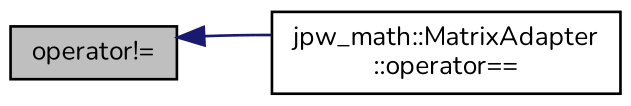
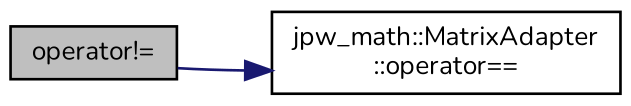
edge "jpw_math::MatrixAdapter ::operator==" -> "operator!=": reversed
